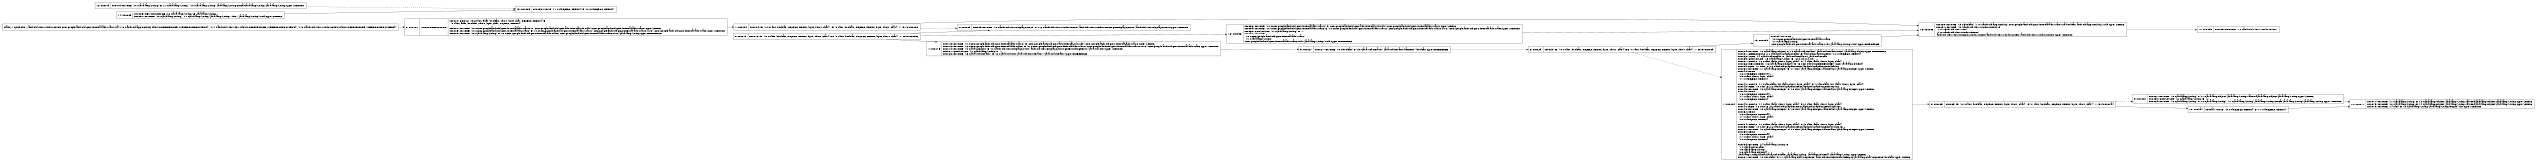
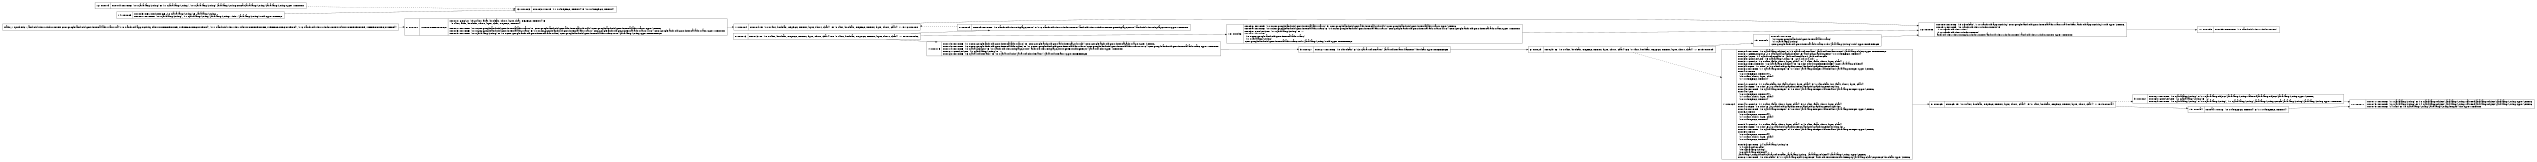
edge "1: 0x000d" -> "2: 0x000f": reversed
edge "5: 0x0027" -> "6: 0x002b": style dashed -> solid
node "7: 0x002d": text "0x0049: APUT" -> "0x0049: STR"
